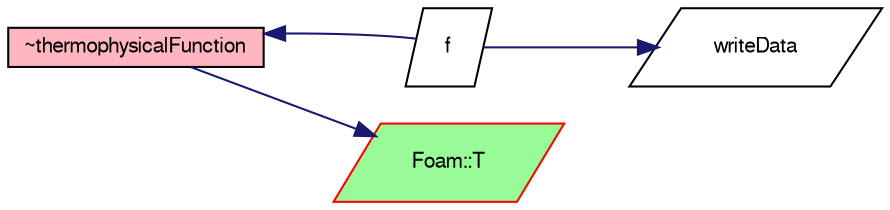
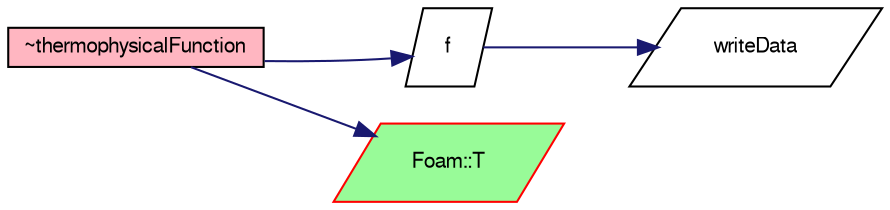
edge "f" -> "~thermophysicalFunction": reversed
